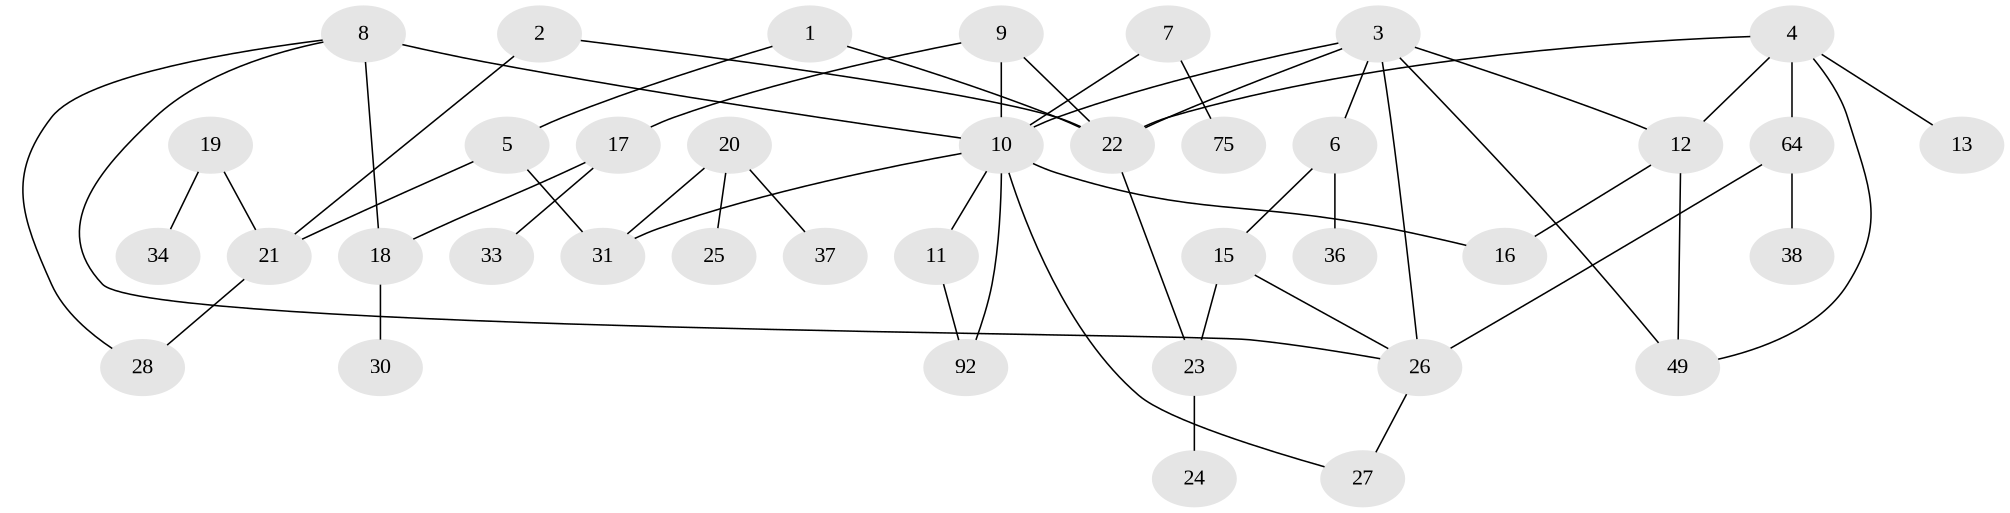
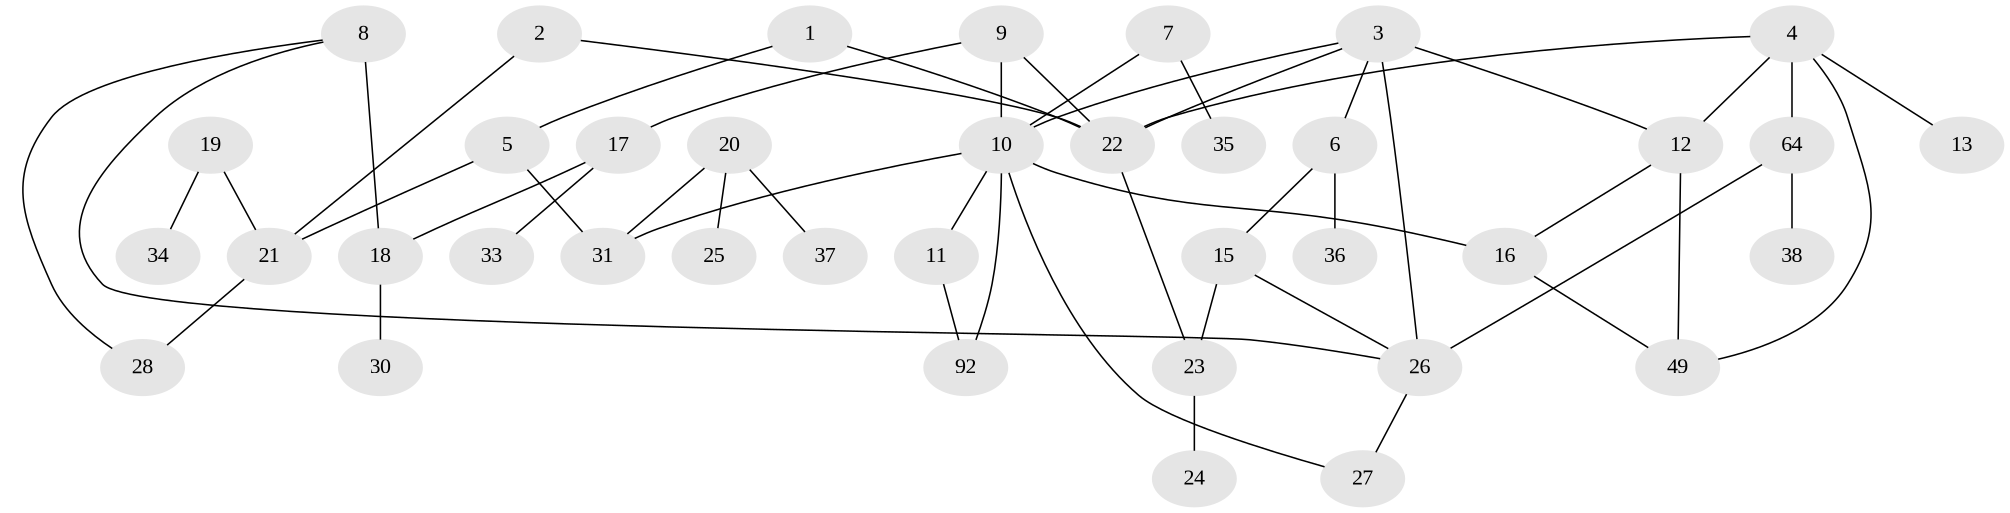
edge "8" -- "10": removed
node "75": label "75" -> "35"
edge "3" -- "49": now "16" -- "49"
